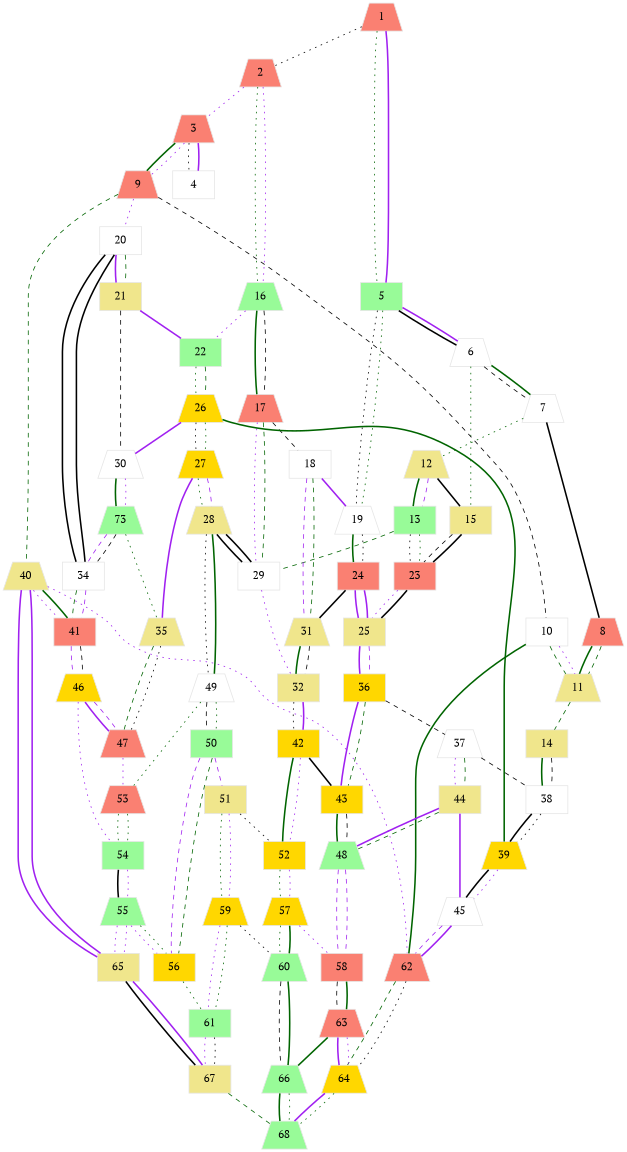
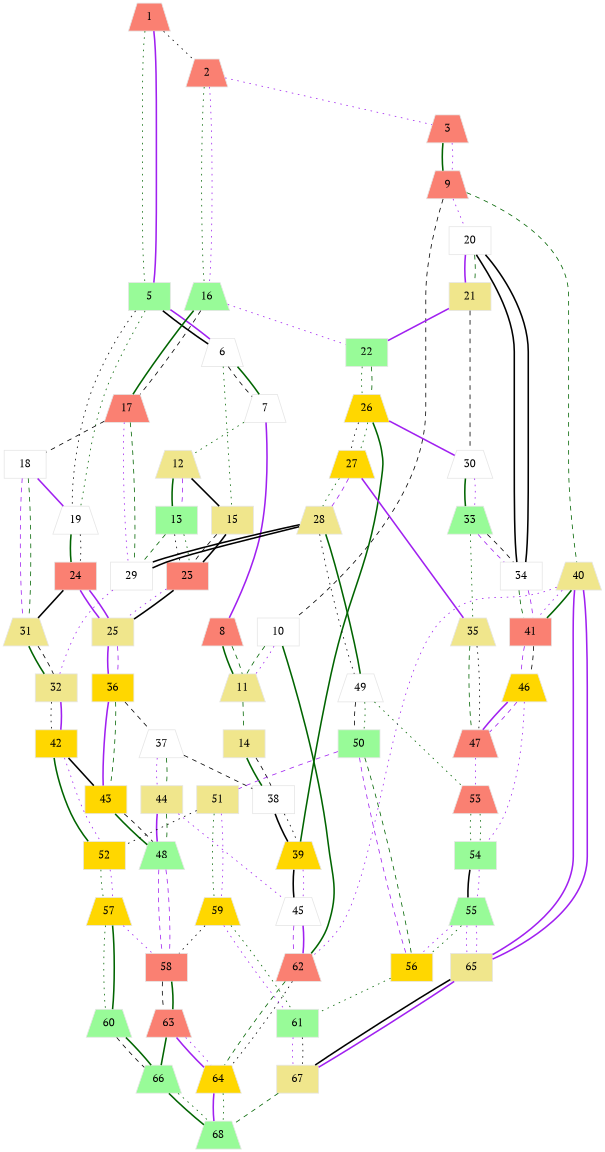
node "4": removed
node "73": label "73" -> "33"
edge "7" -- "8": color black -> purple
edge "44" -- "45": style bold -> dotted
edge "59" -- "60": now "59" -- "58"
